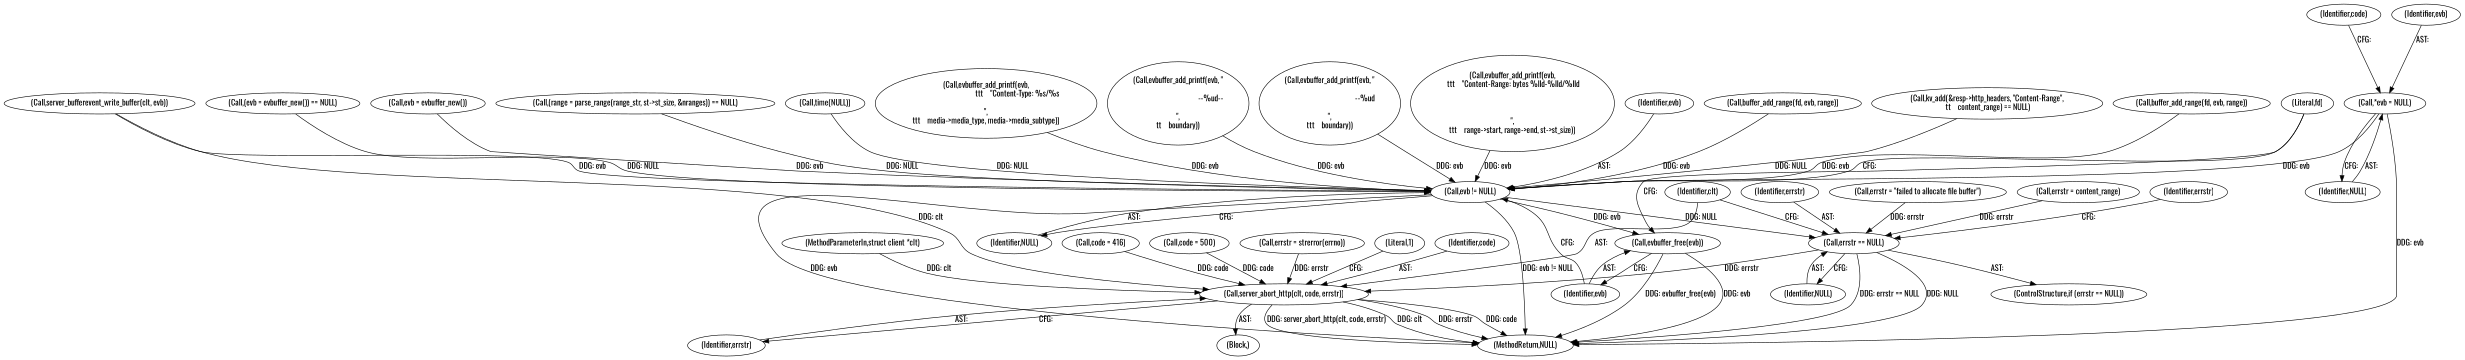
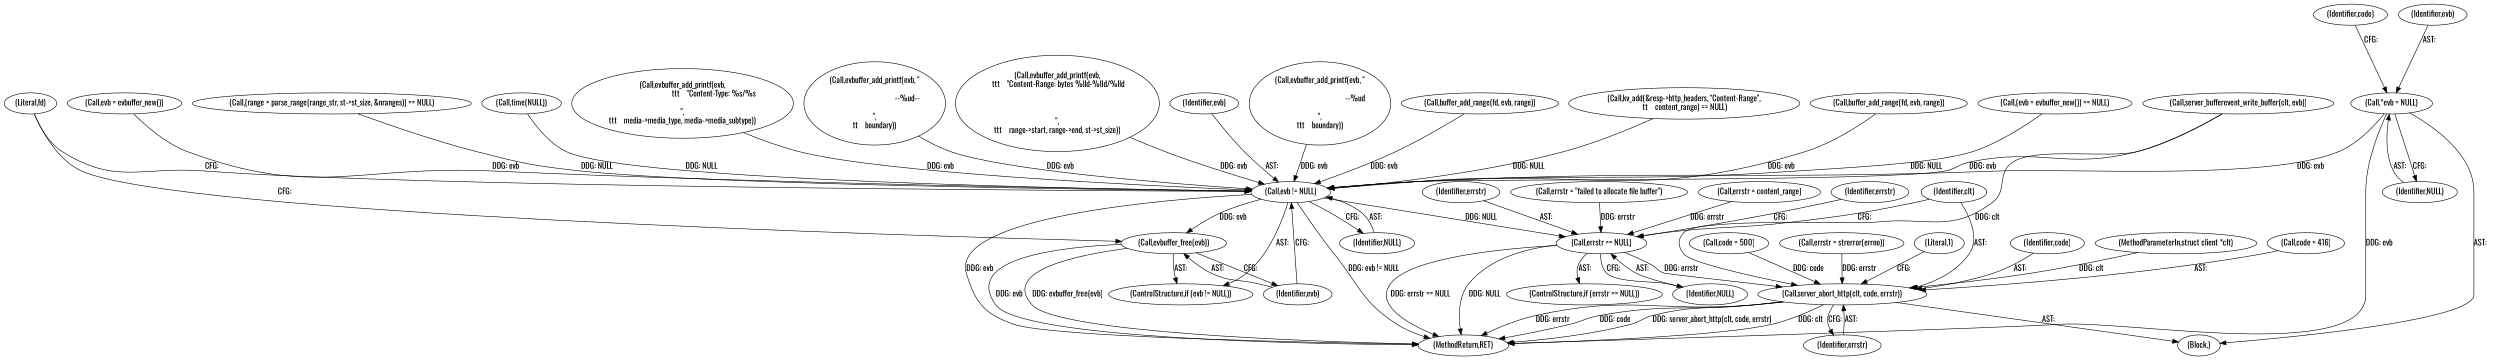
edge "(Call,code = 416)" -> "(Call,server_abort_http(clt, code, errstr))": label "DDG: code" -> "AST: "
node "(ControlStructure,if (evb != NULL))": added
edge "(Call,*evb = NULL)" -> "(Block,)": added, label "AST:"
node "(MethodReturn,NULL)": label "(MethodReturn,NULL)" -> "(MethodReturn,RET)"
